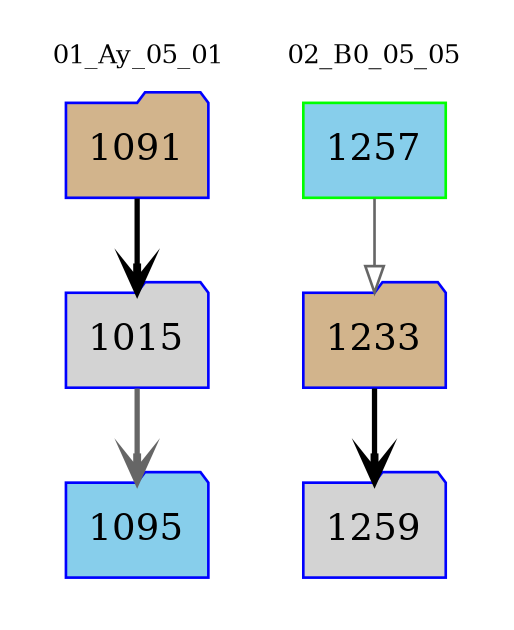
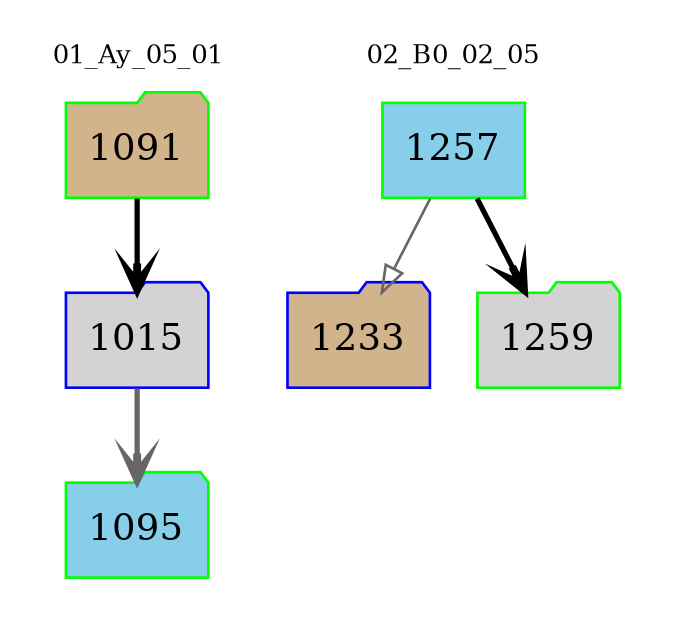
cluster "02_B0_05_05": label "02_B0_05_05" -> "02_B0_02_05"
node "1091": color blue -> green
edge "1233" -> "1259": now "1257" -> "1259"
node "1095": color blue -> green
node "1259": color blue -> green
